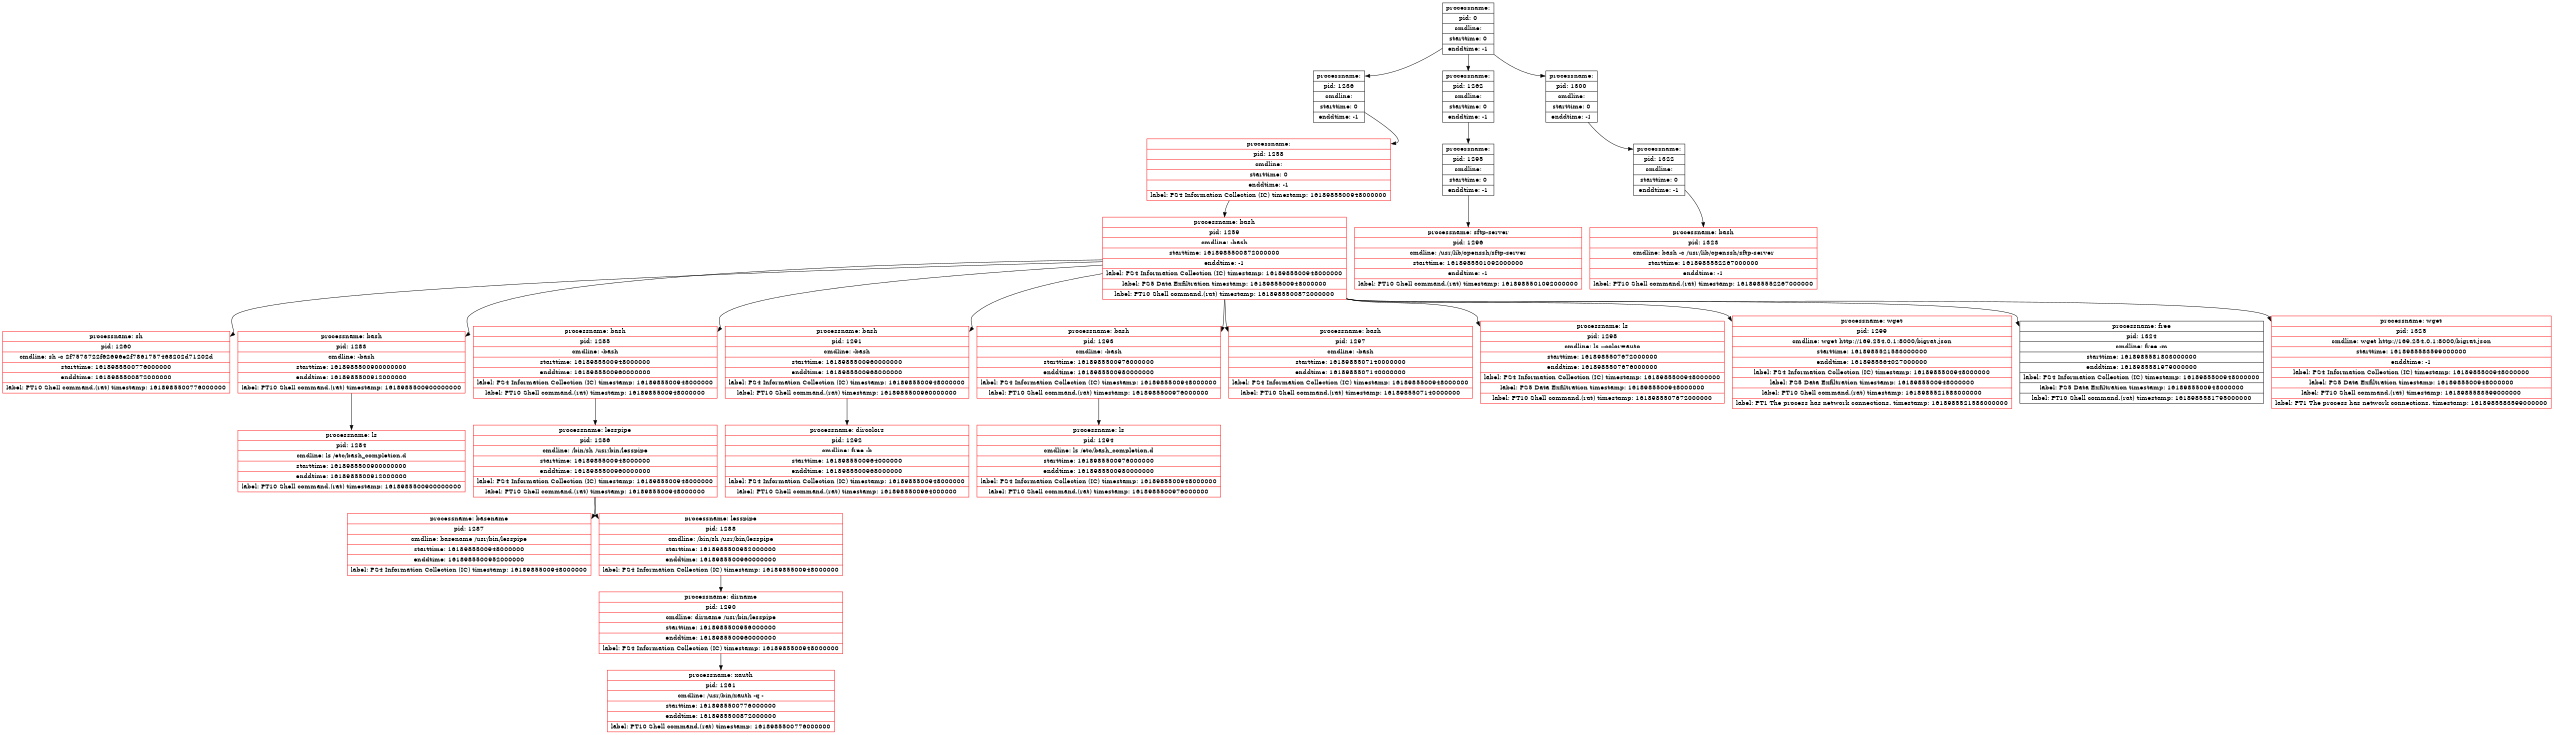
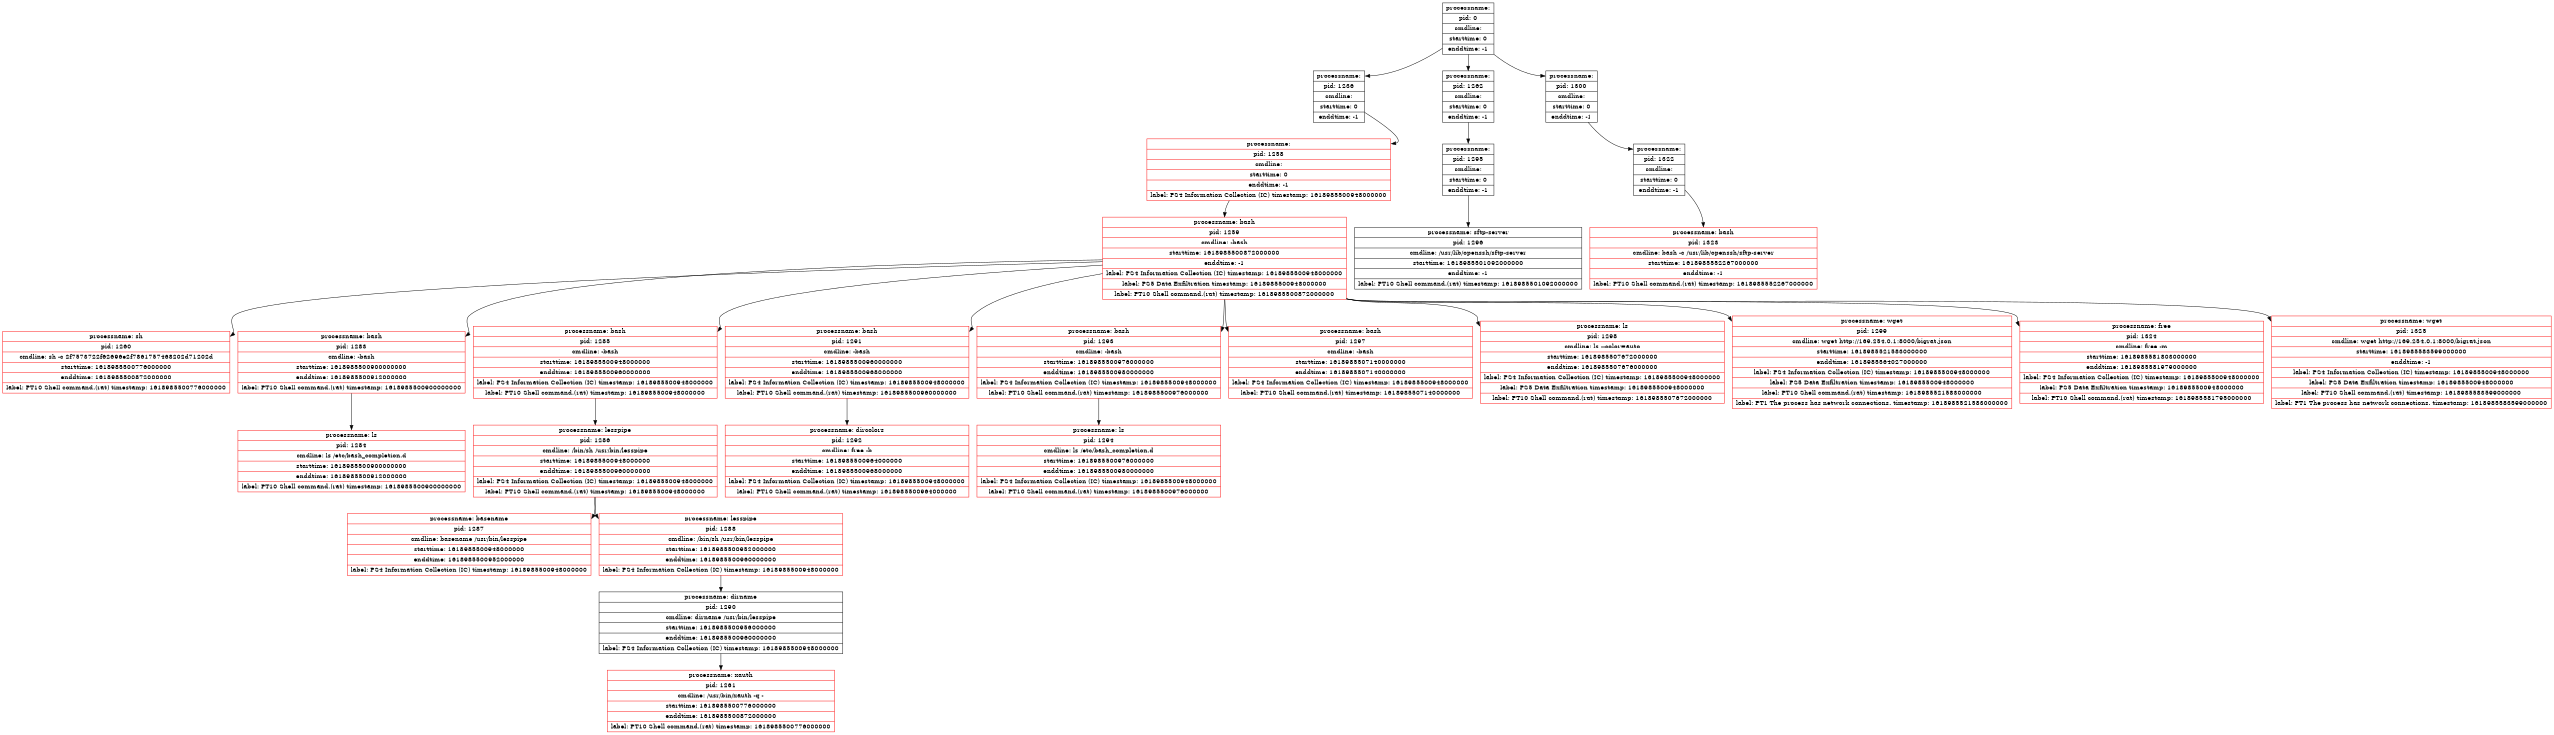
node "processname: sftp-server": color red -> black
node "processname: free": color black -> red
node "processname: dirname": color red -> black
